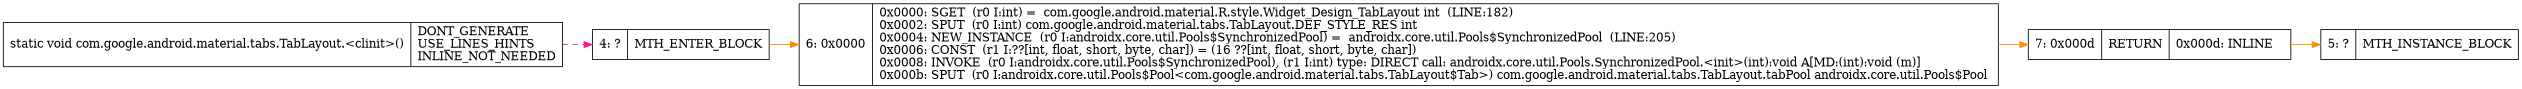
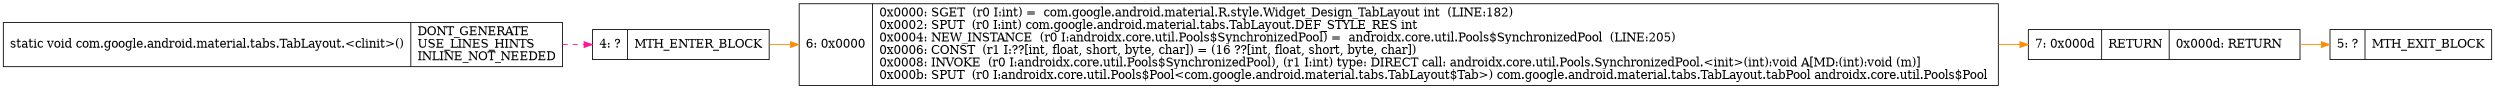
node "7: 0x000d": text "0x000d: INLINE" -> "0x000d: RETURN"
node "5: ?": text "MTH_INSTANCE_BLOCK" -> "MTH_EXIT_BLOCK"
